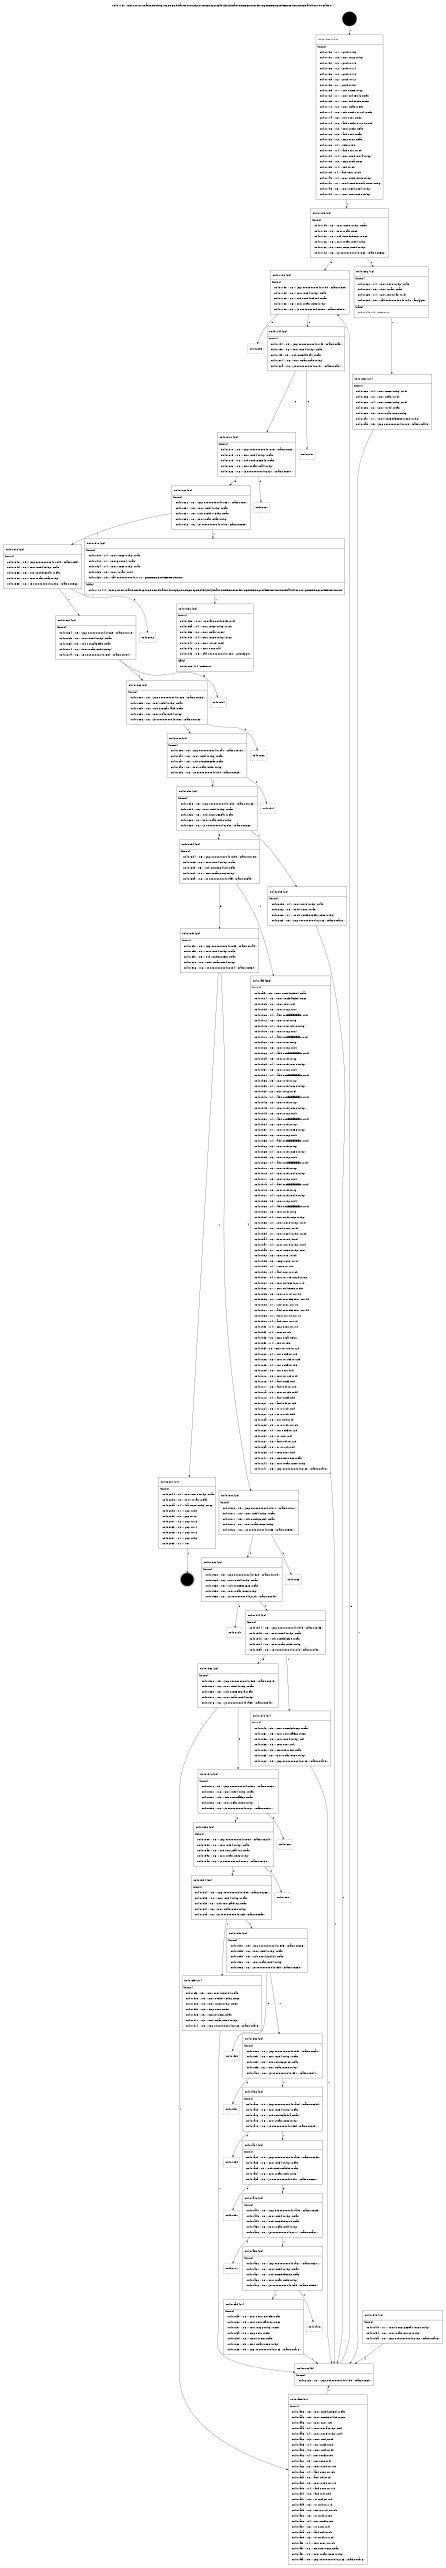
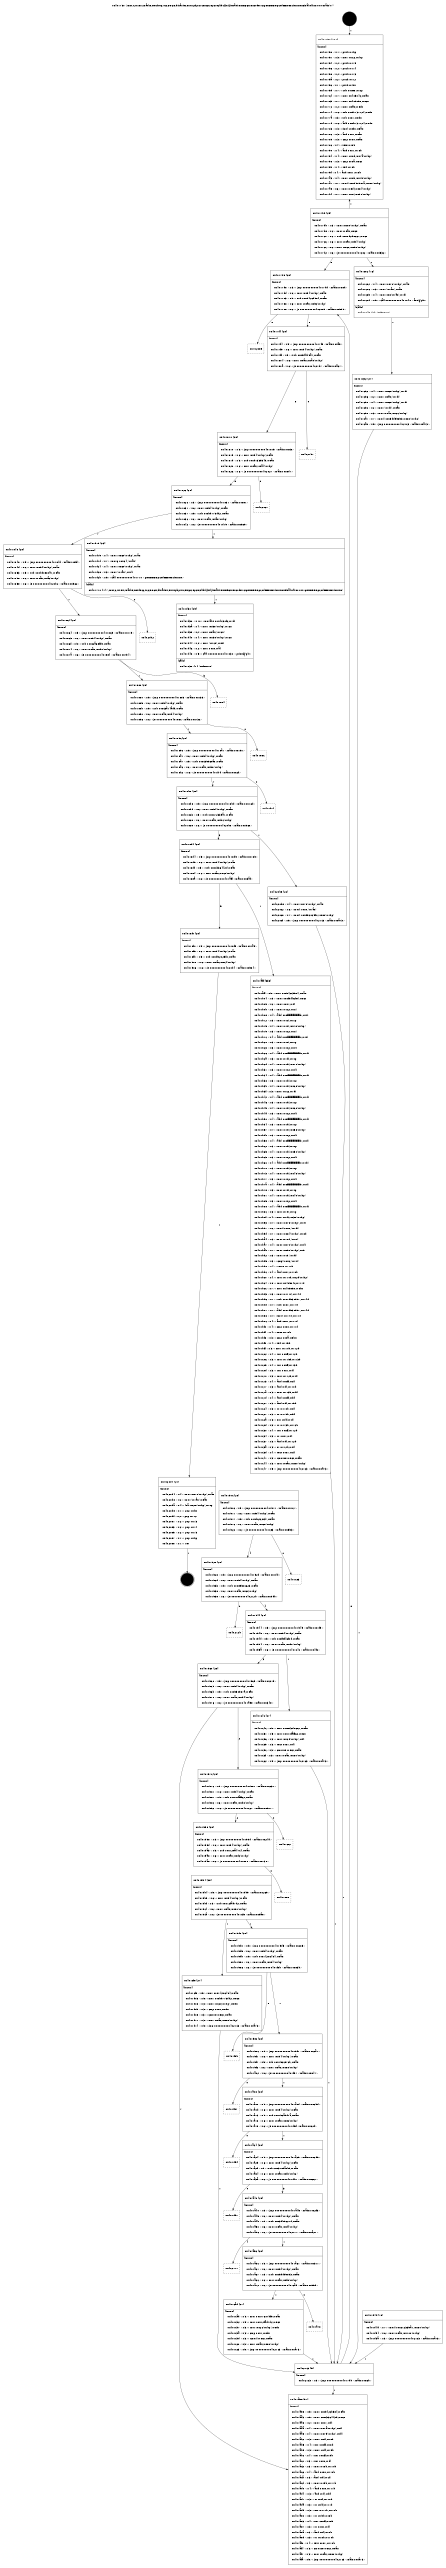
edge "0x401750 [107]" -> "0x4017bb [29]": reversed
edge "0x4018f0 [28]" -> "0x40190c [28]": removed, label "4"
edge "0x401998 [28]" -> "0x4019b4 [28]": removed, label "2"
edge "0x401a9e [97]" -> "0x4021c3 [5]": reversed
